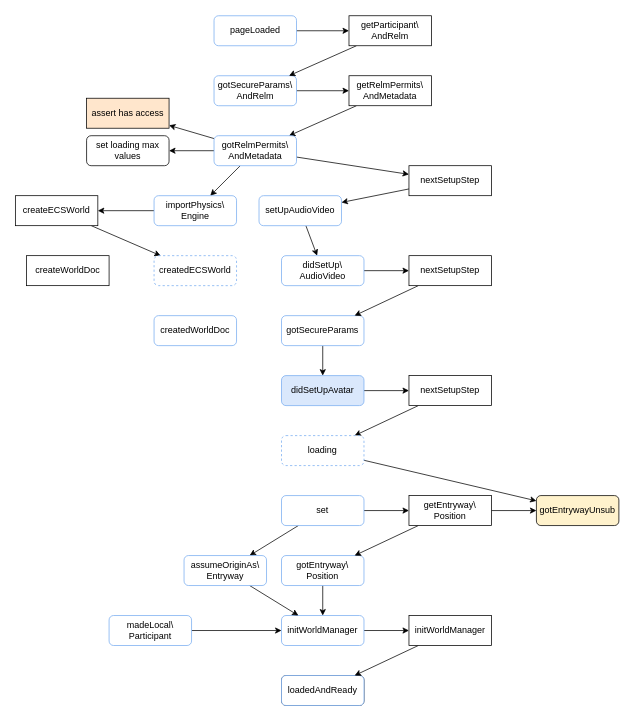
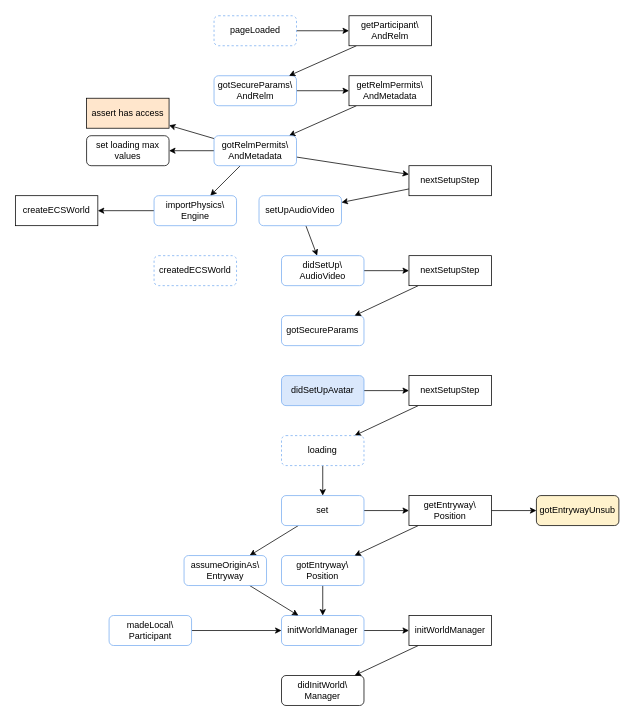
node "pageLoaded": style solid -> dashed
edge "createECSWorld" -> "createdECSWorld": removed
node "createWorldDoc": removed
node "createdWorldDoc": removed
edge "gotSecureParams" -> "didSetUpAvatar": removed
edge "loading" -> "gotEntrywayUnsub": now "loading" -> "set"
node "loadedAndReady": removed
